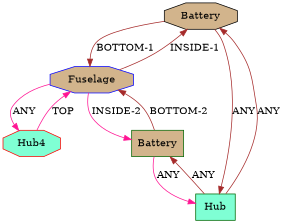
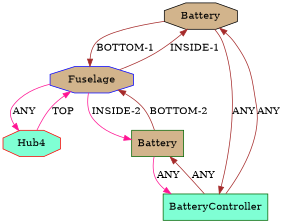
node "Hub": label "Hub" -> "BatteryController"
